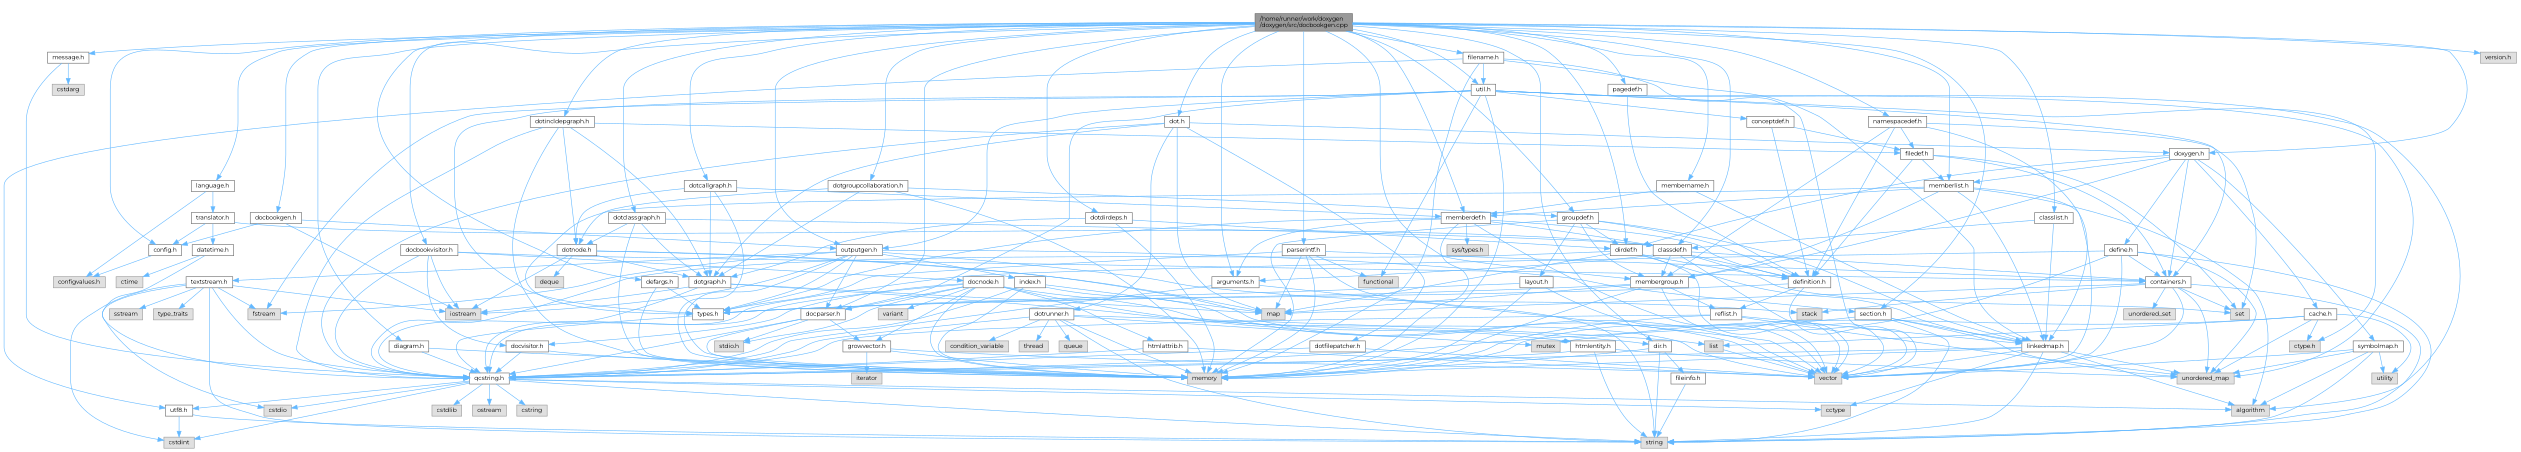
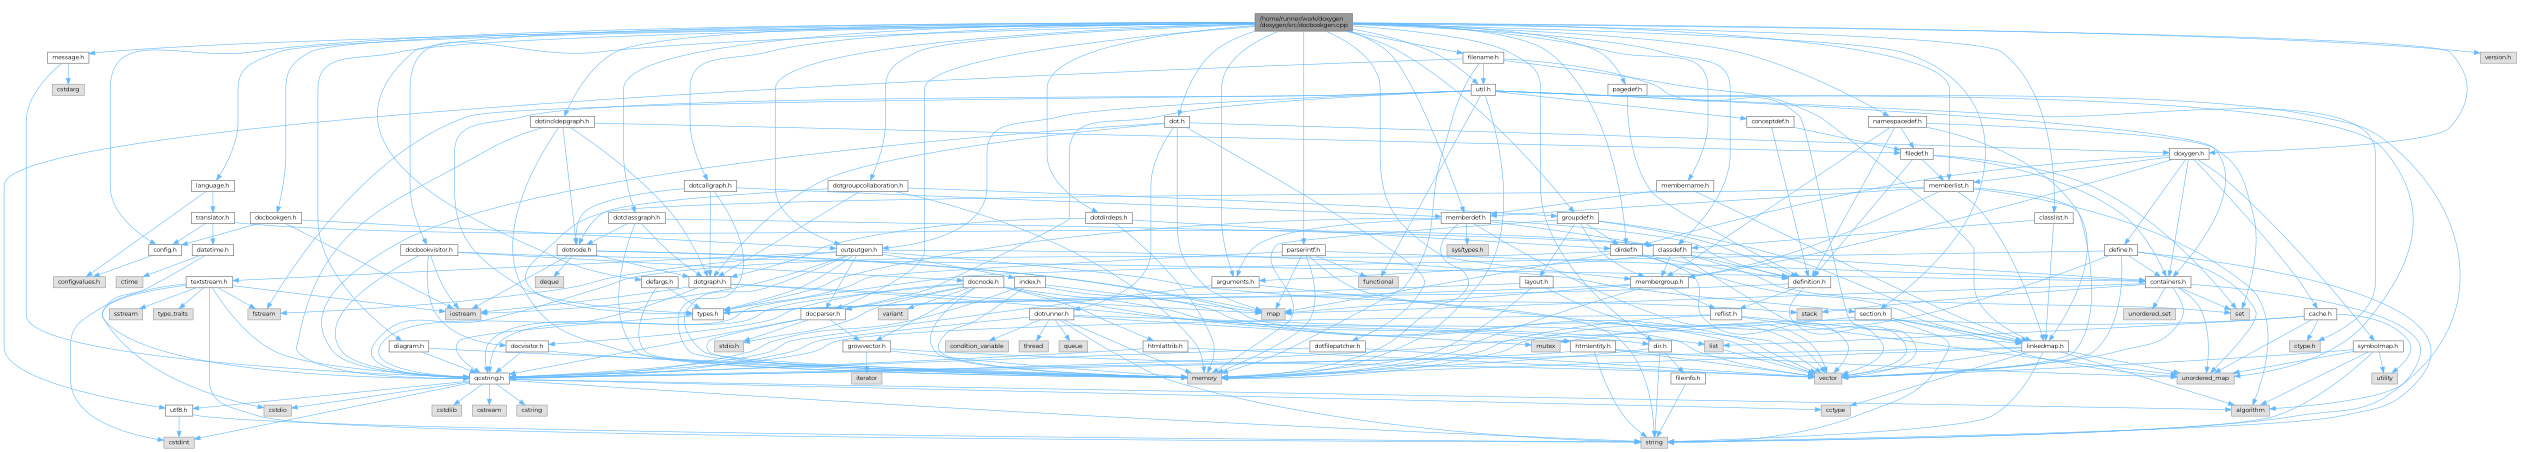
edge "membergroup.h" -> "vector": now "htmlentity.h" -> "vector"
